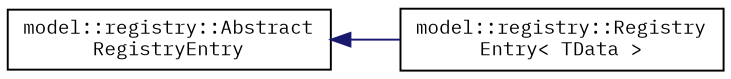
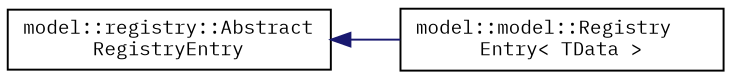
node "model::registry::Registry Entry< TData >": label "model::registry::Registry Entry< TData >" -> "model::model::Registry Entry< TData >"
